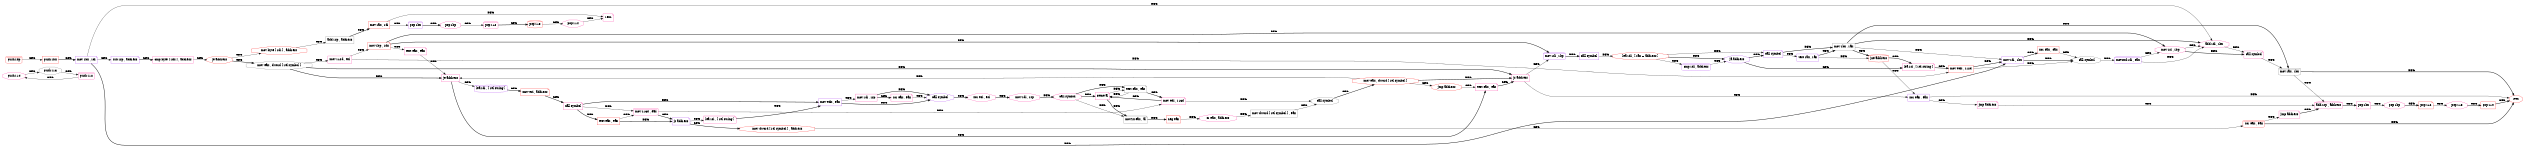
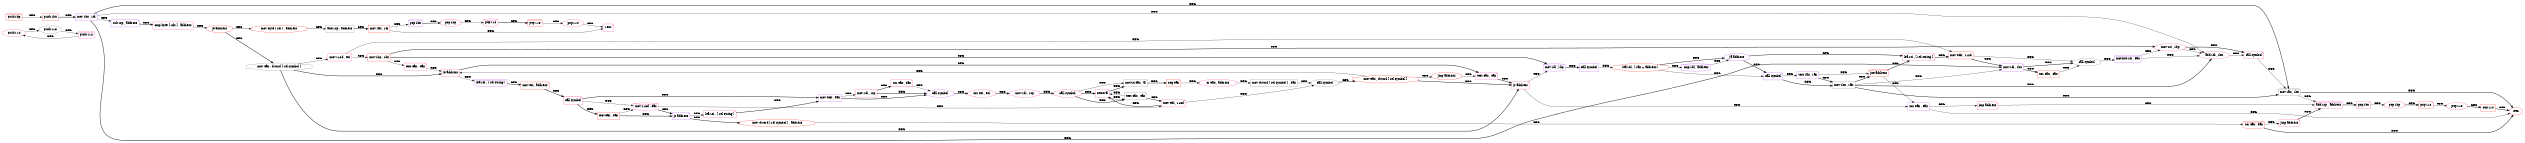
edge "mov rbx , rdi" -> "mov rax , rbx": added, label "DFG"
